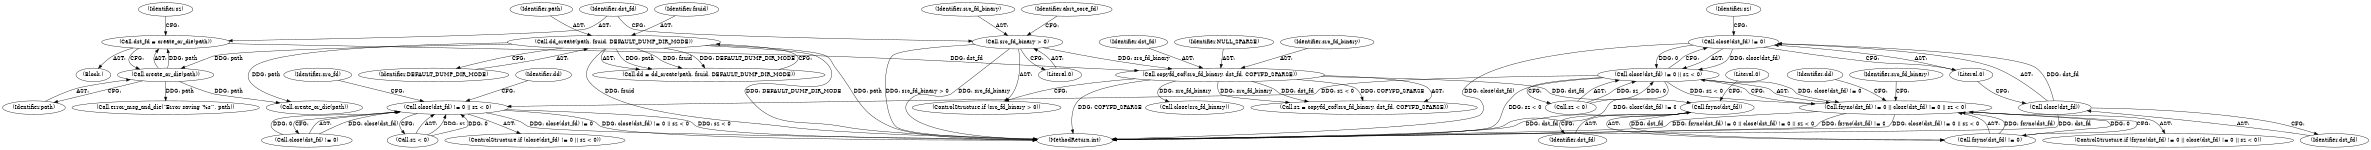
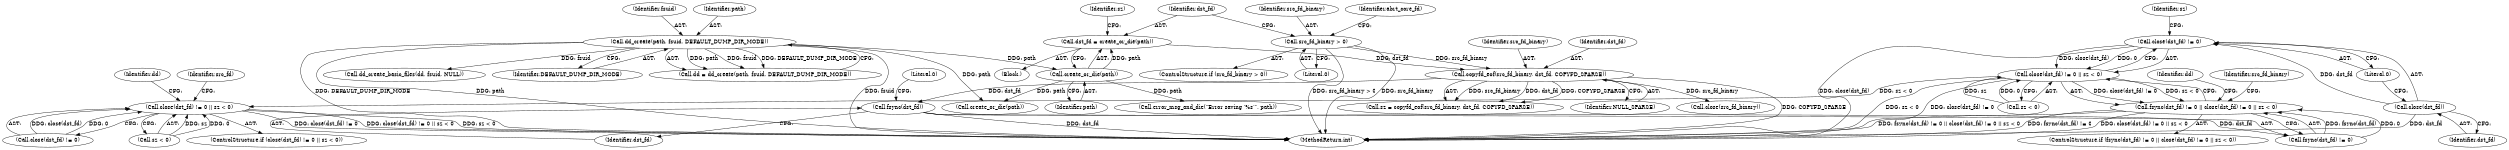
node "(Call,dd_create_basic_files(dd, fsuid, NULL))": added
edge "(Call,copyfd_eof(src_fd_binary, dst_fd, COPYFD_SPARSE))" -> "(ControlStructure,if (src_fd_binary > 0))": now "(Call,copyfd_eof(src_fd_binary, dst_fd, COPYFD_SPARSE))" -> "(Identifier,NULL_SPARSE)"
